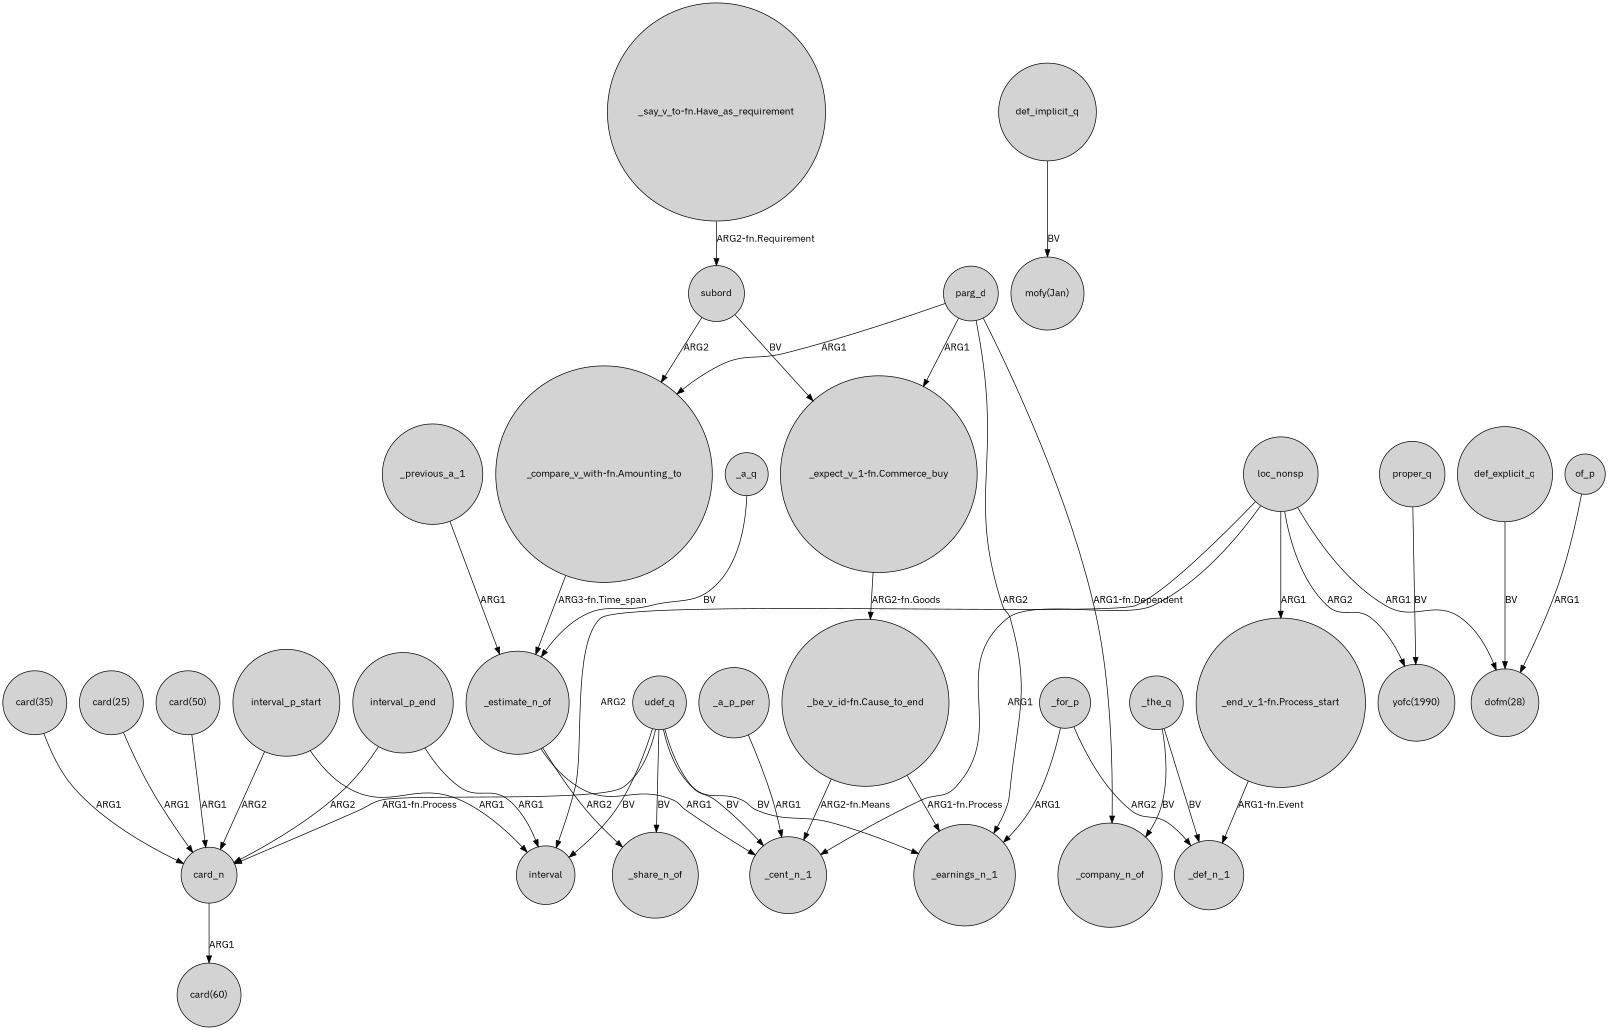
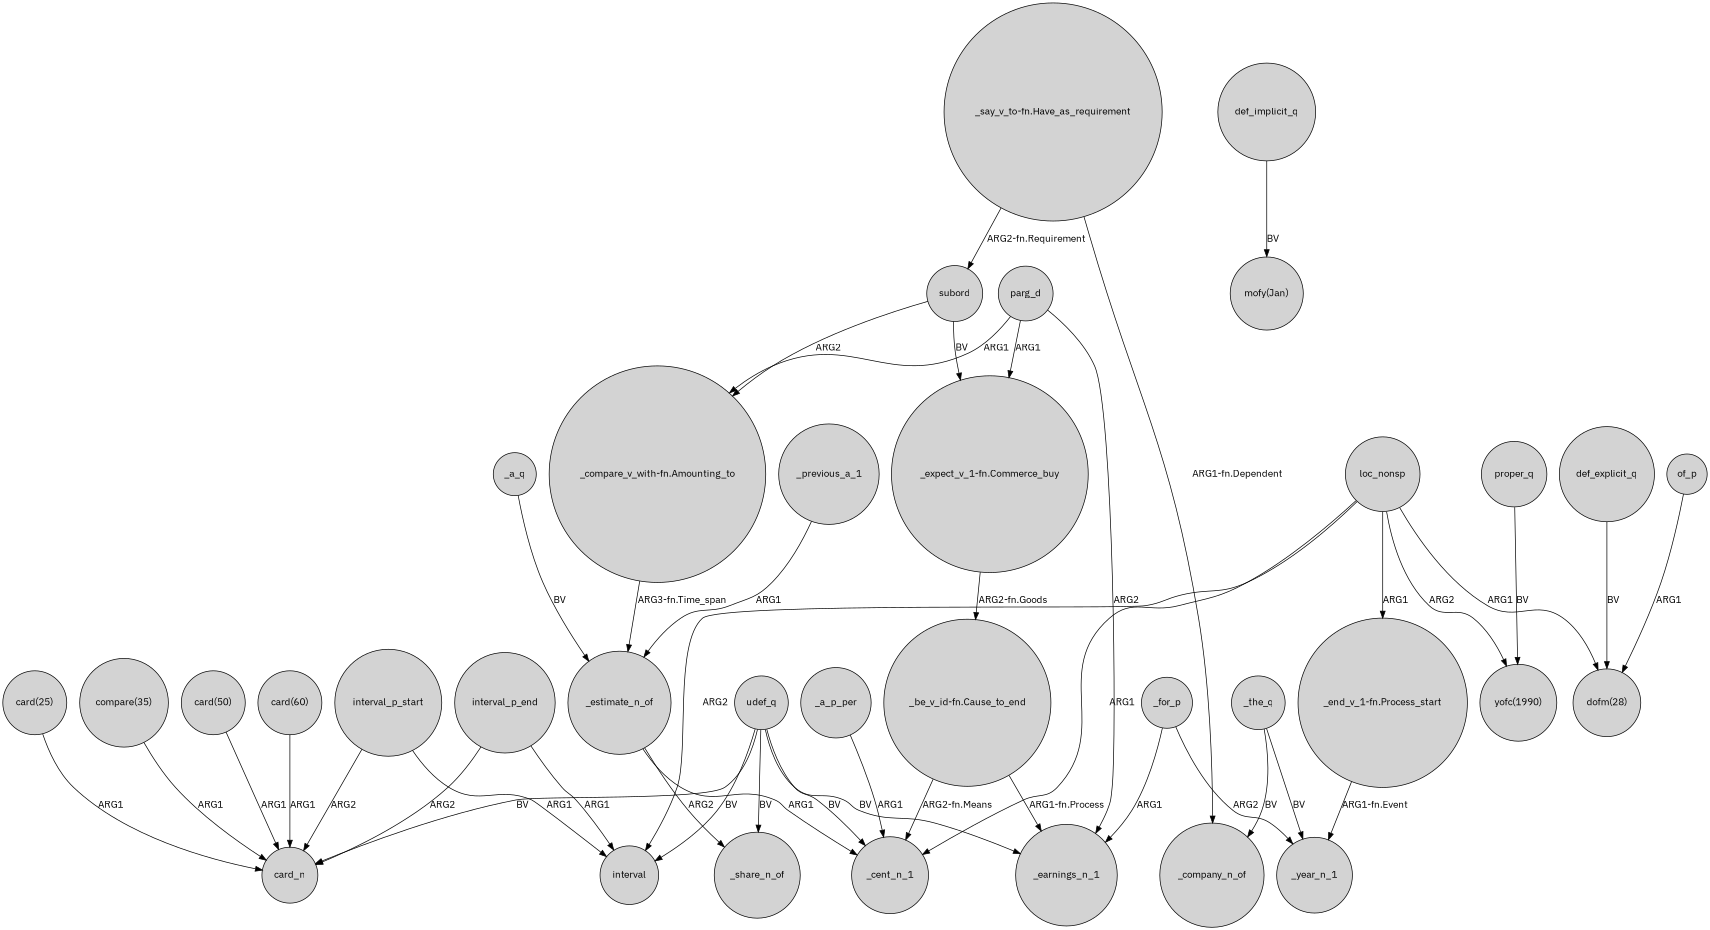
edge "parg_d" -> "_company_n_of": now "_say_v_to-fn.Have_as_requirement" -> "_company_n_of"
node "card(35)": label "card(35)" -> "compare(35)"
edge "udef_q" -> "card_n": label "ARG1-fn.Process" -> "BV"
node "_def_n_1": label "_def_n_1" -> "_year_n_1"
edge "card_n" -> "card(60)": reversed
